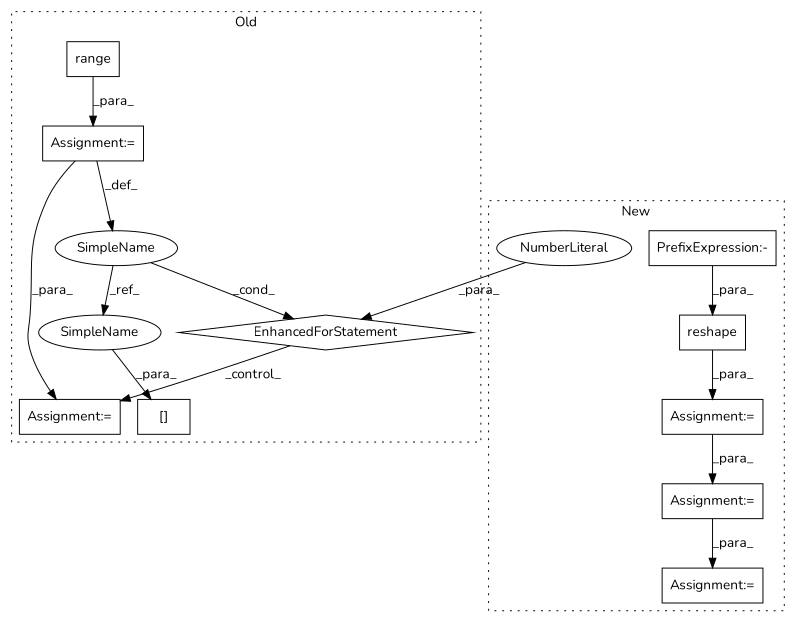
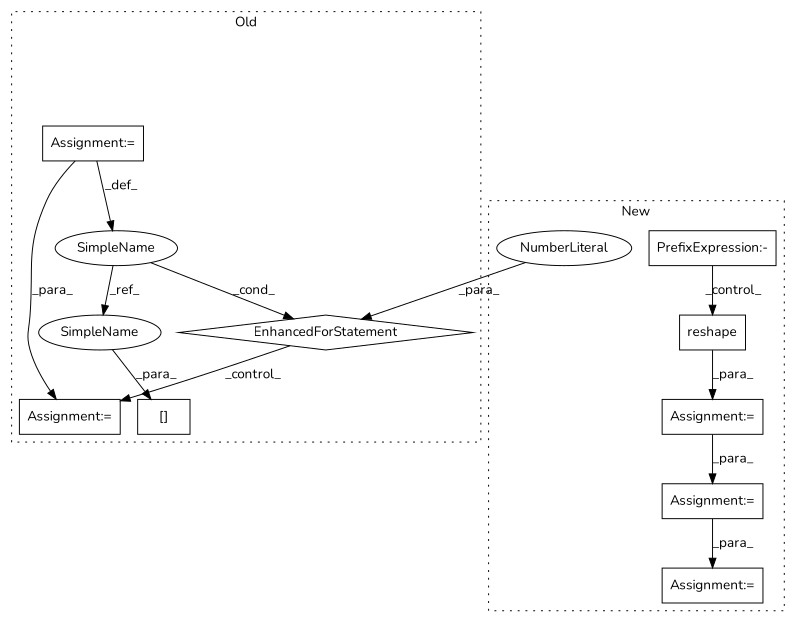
node "range": removed
edge "PrefixExpression:-" -> "reshape": label "_para_" -> "_control_"
